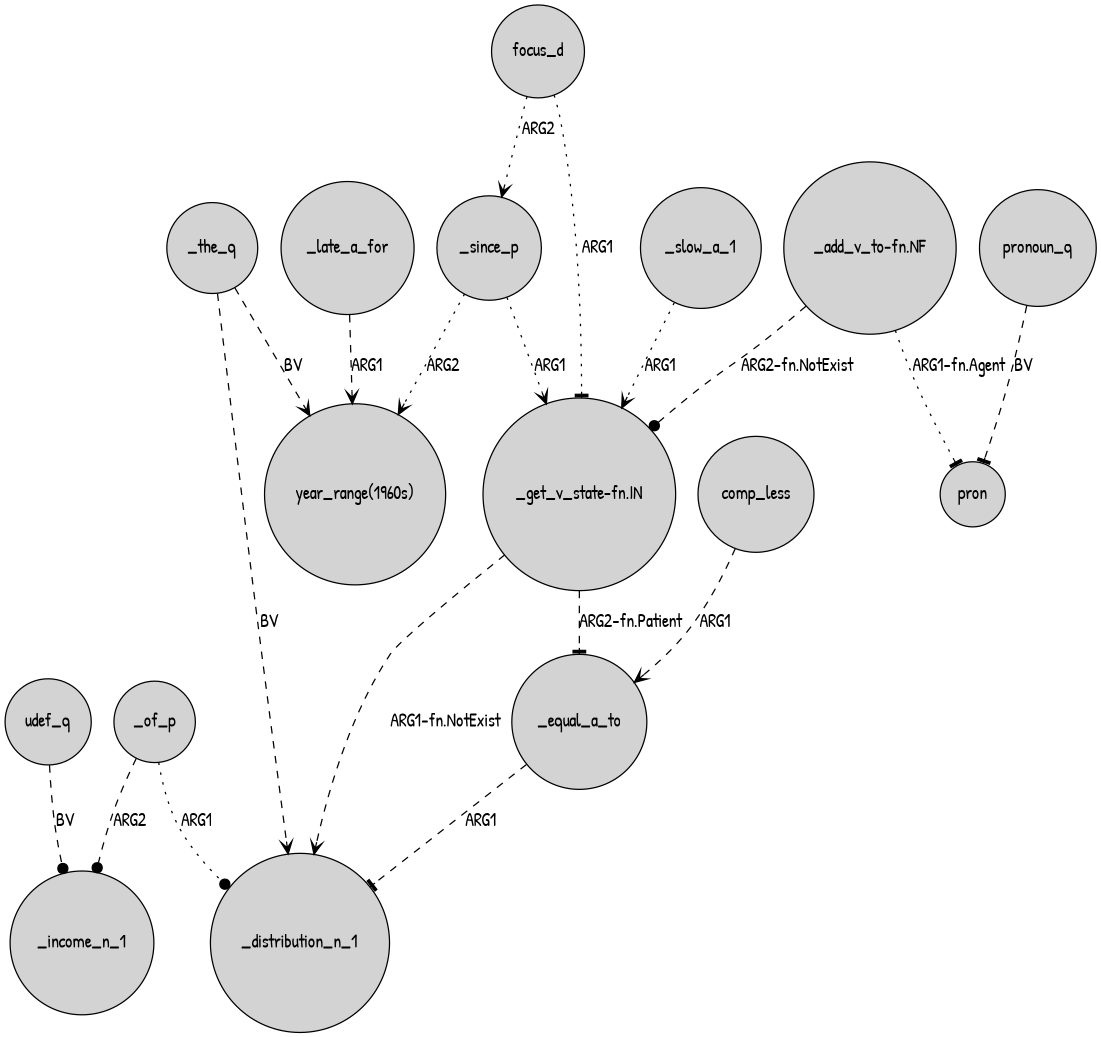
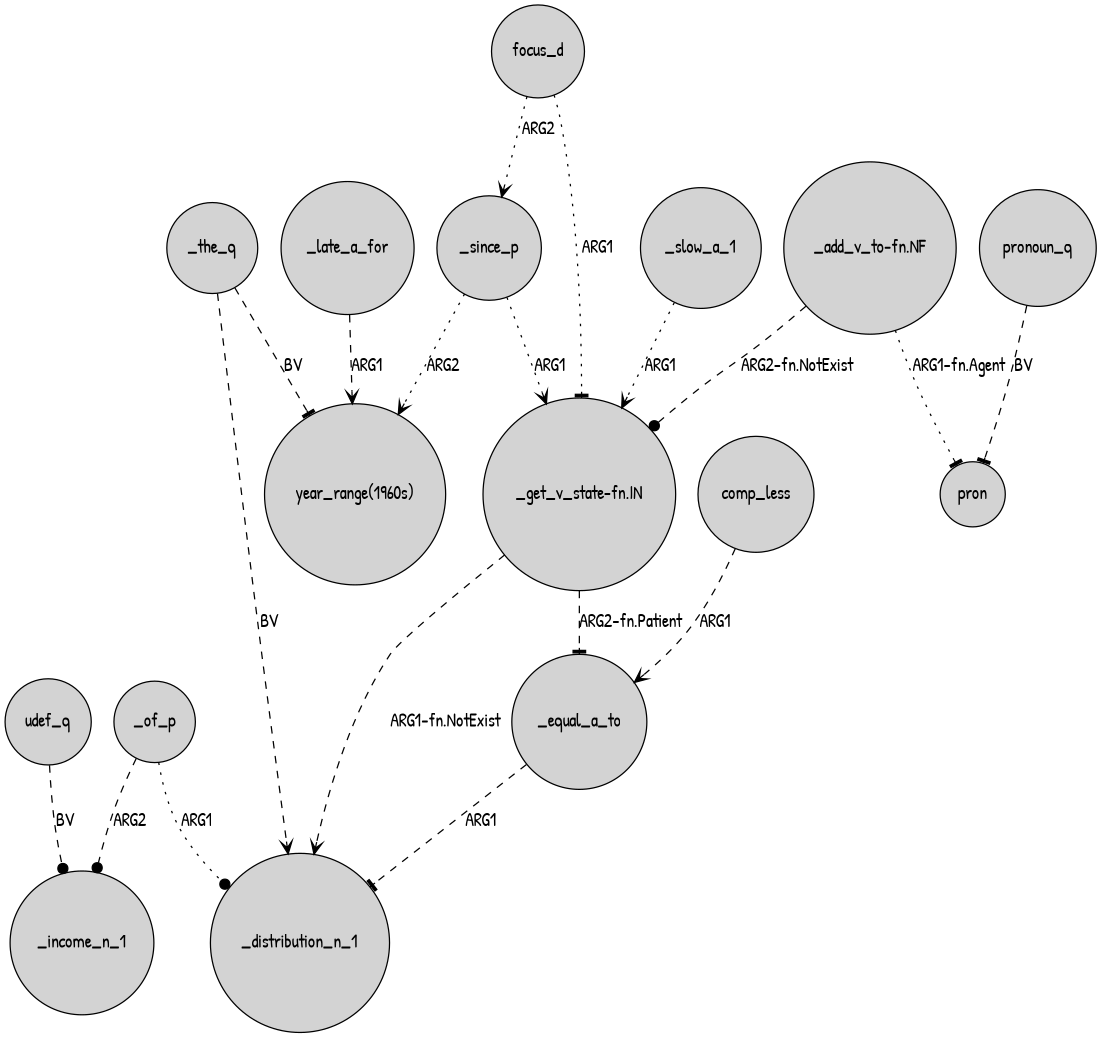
edge "_the_q" -> "year_range(1960s)": arrowhead vee -> tee
